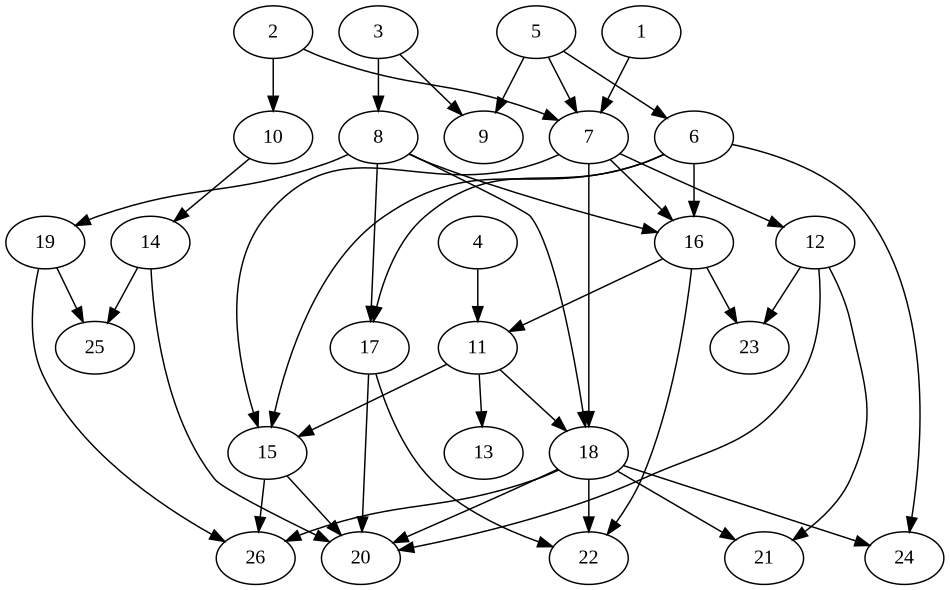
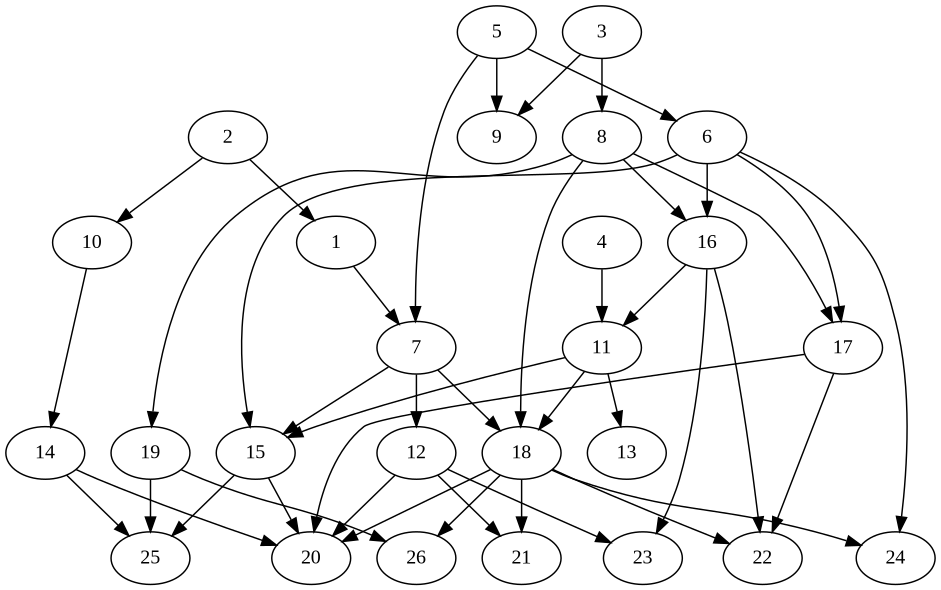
edge "2" -> "7": now "2" -> "1"
edge "7" -> "16": removed
edge "15" -> "26": now "15" -> "25"
